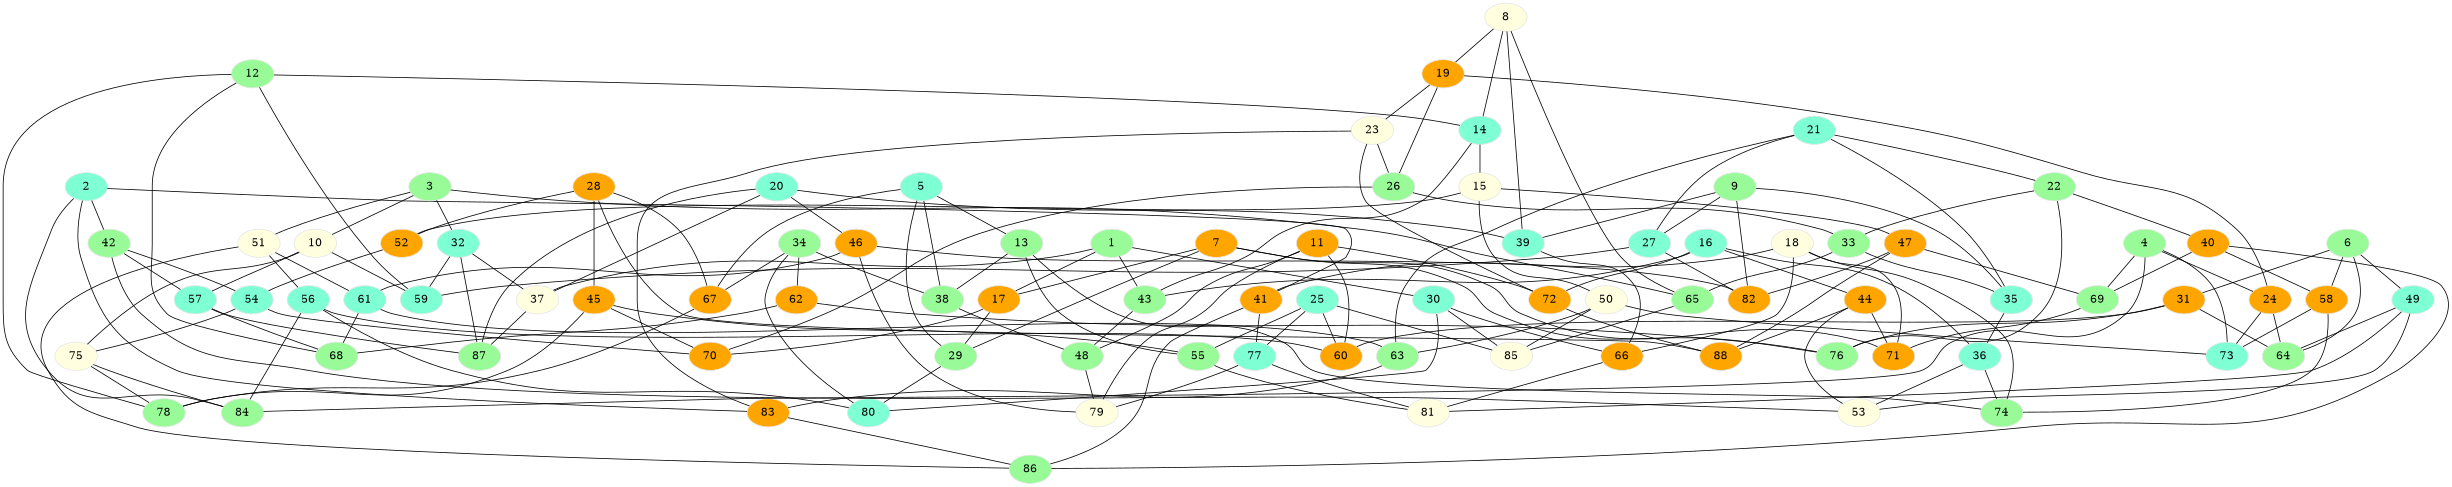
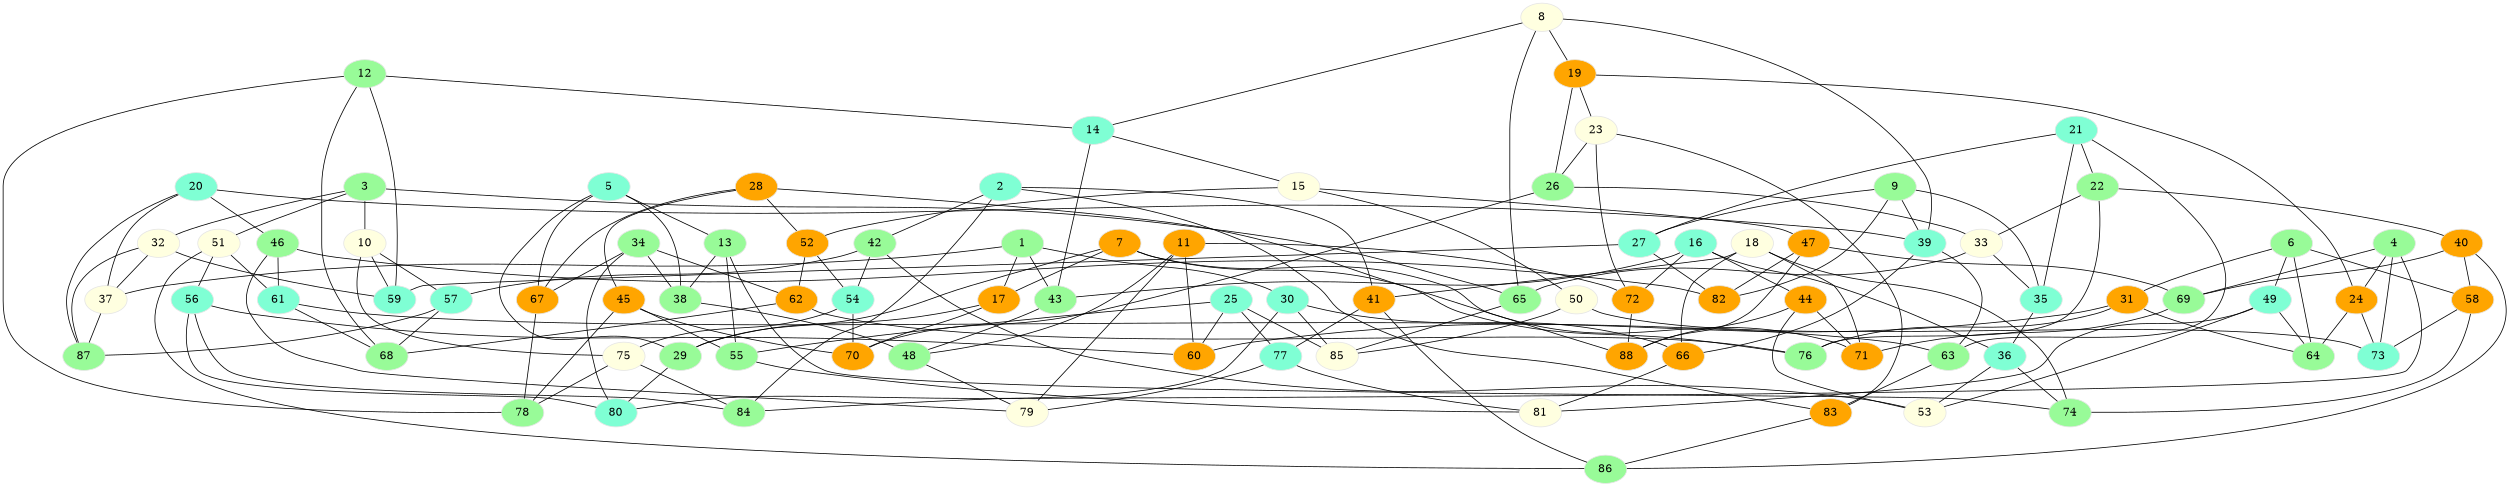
node "32": fillcolor aquamarine -> lightyellow
node "46": fillcolor orange -> palegreen
node "33": fillcolor palegreen -> lightyellow
edge "52" -- "62": added
edge "50" -- "63": now "39" -- "63"
